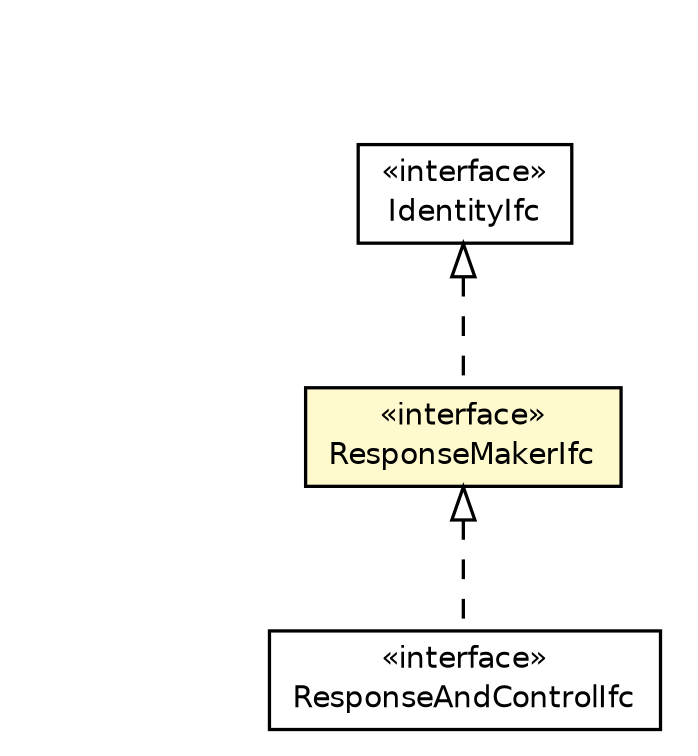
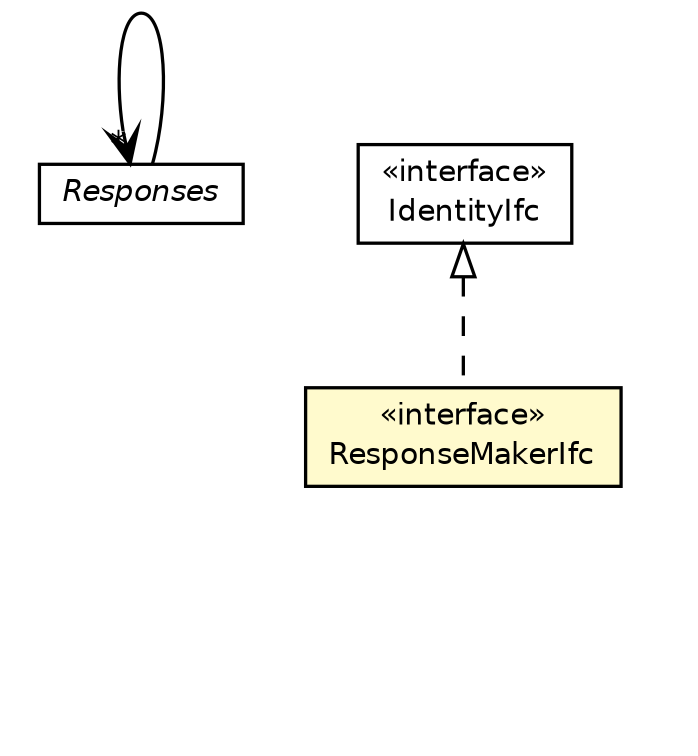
node "Responses": added
node "ResponseAndControlIfc": removed
